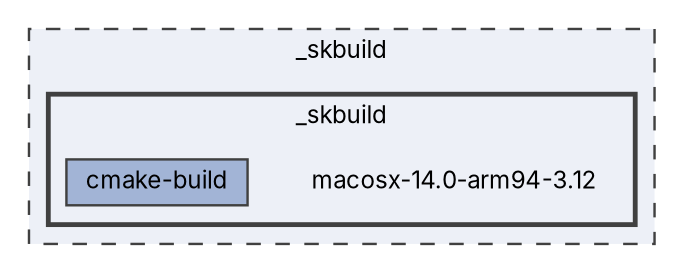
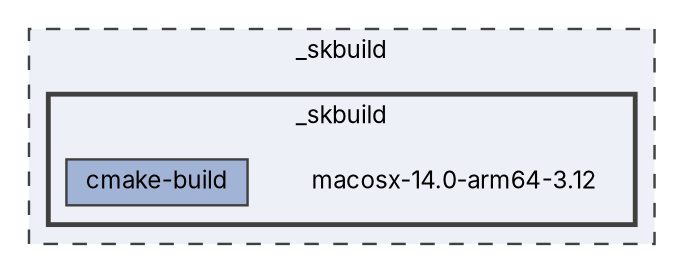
node "macosx-14.0-arm94-3.12": label "macosx-14.0-arm94-3.12" -> "macosx-14.0-arm64-3.12"
